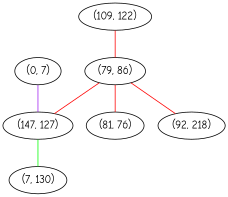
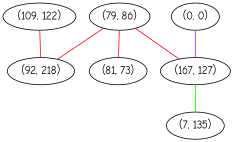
edge "(109, 122)" -- "(79, 86)": now "(109, 122)" -- "(92, 218)"
node "(0, 7)": label "(0, 7)" -> "(0, 0)"
node "(147, 127)": label "(147, 127)" -> "(167, 127)"
node "(81, 76)": label "(81, 76)" -> "(81, 73)"
node "(7, 130)": label "(7, 130)" -> "(7, 135)"
